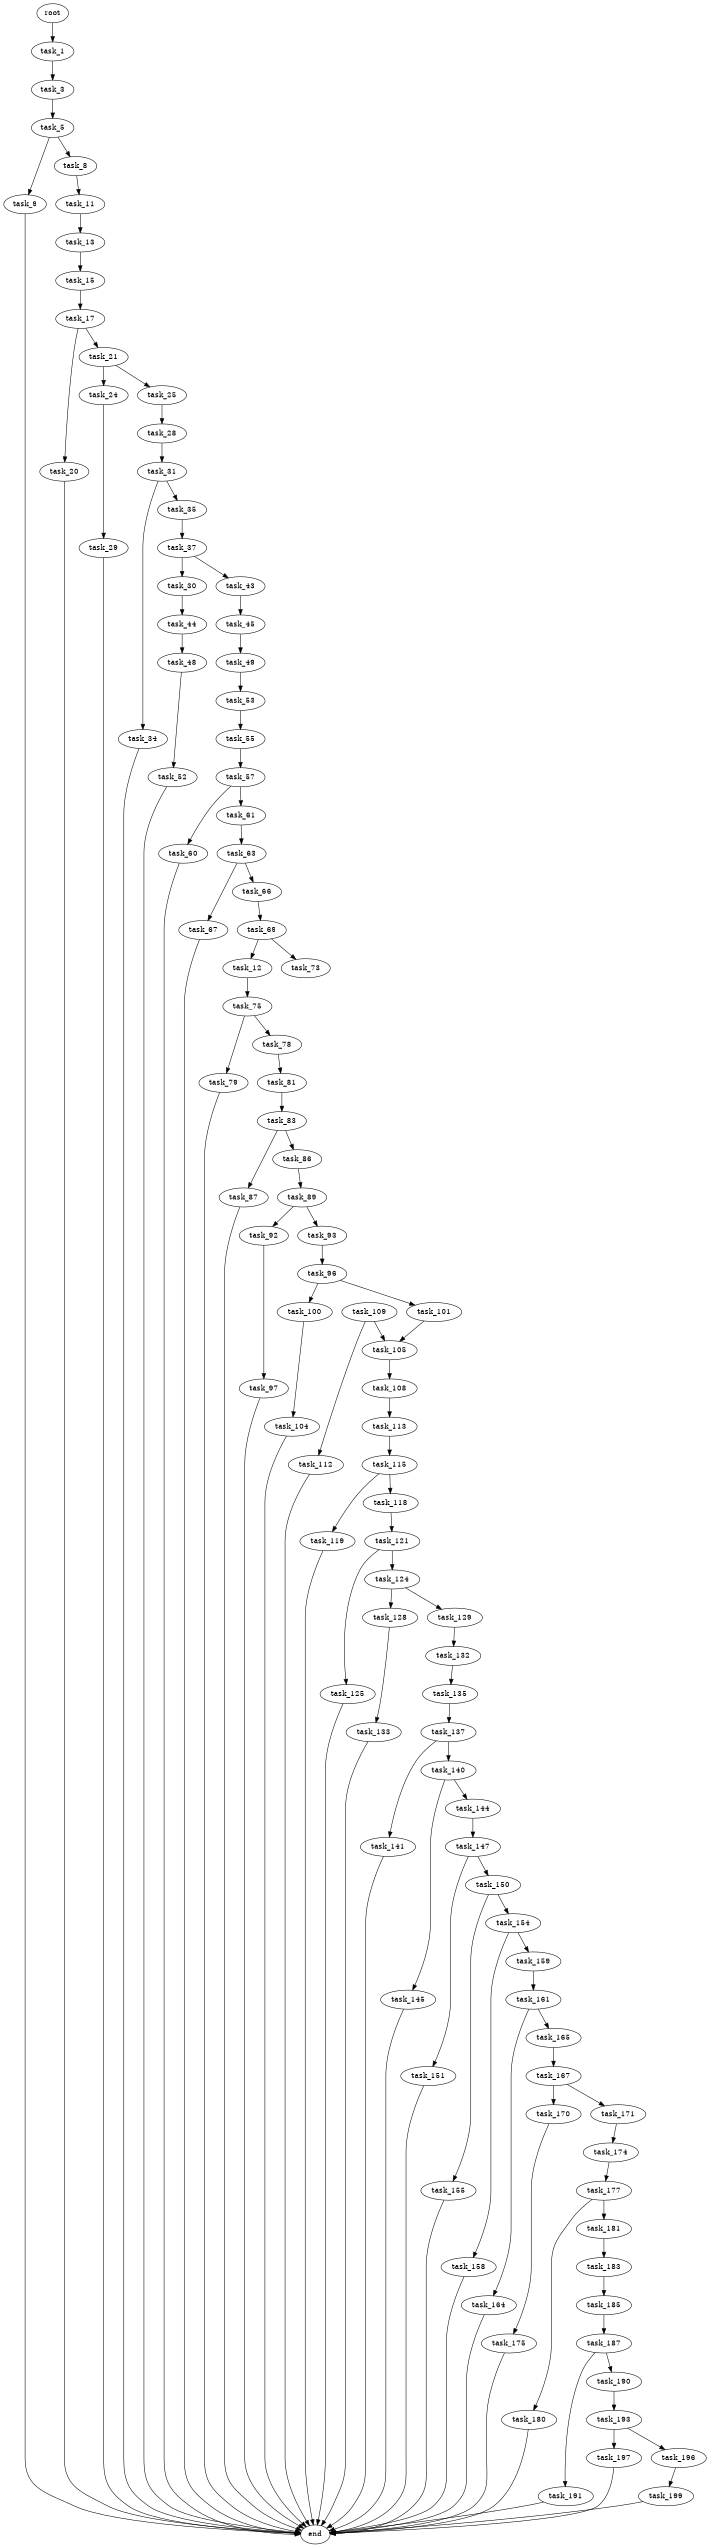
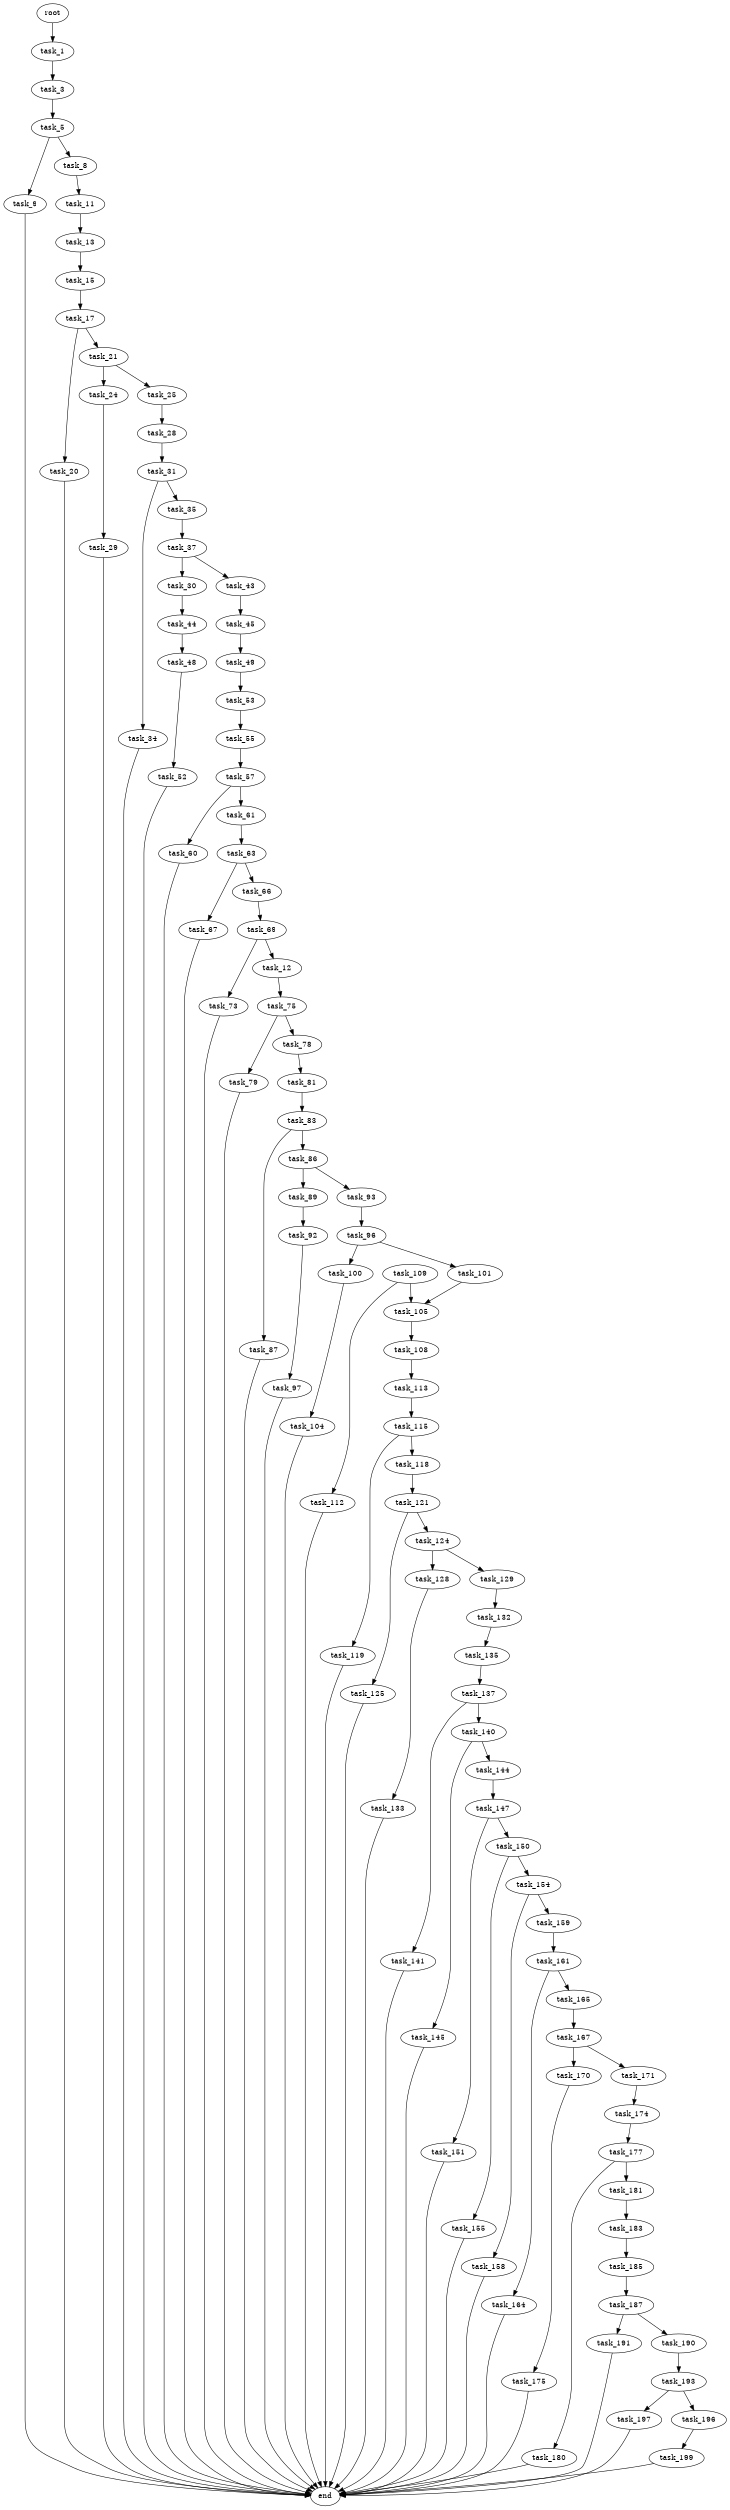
edge "task_89" -> "task_93": now "task_86" -> "task_93"
edge "task_73" -> "end": added
